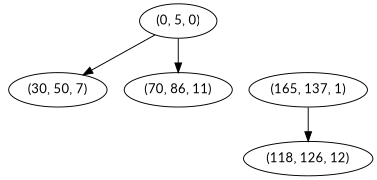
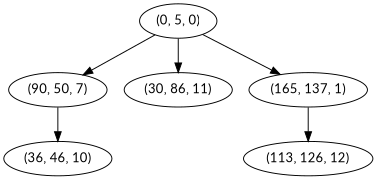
edge "(0, 5, 0)" -> "(165, 137, 1)": added
node "(30, 50, 7)": label "(30, 50, 7)" -> "(90, 50, 7)"
node "(70, 86, 11)": label "(70, 86, 11)" -> "(30, 86, 11)"
node "(36, 46, 10)": added
node "(118, 126, 12)": label "(118, 126, 12)" -> "(113, 126, 12)"
